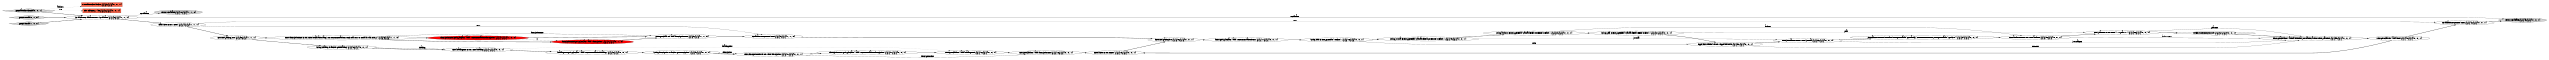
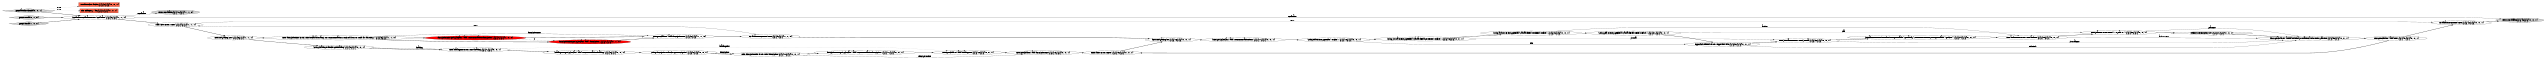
edge "getRelatedArticleInfo['0', '0', '1']" -> "MrDLibFetcher fetcher@@@2@@@['0', '0', '1']": label "authors" -> "true"
edge "VBox vBox = new VBox()@@@4@@@['1', '1', '1']" -> "scrollPane.setContent(vBox)@@@9@@@['1', '1', '0']": reversed
